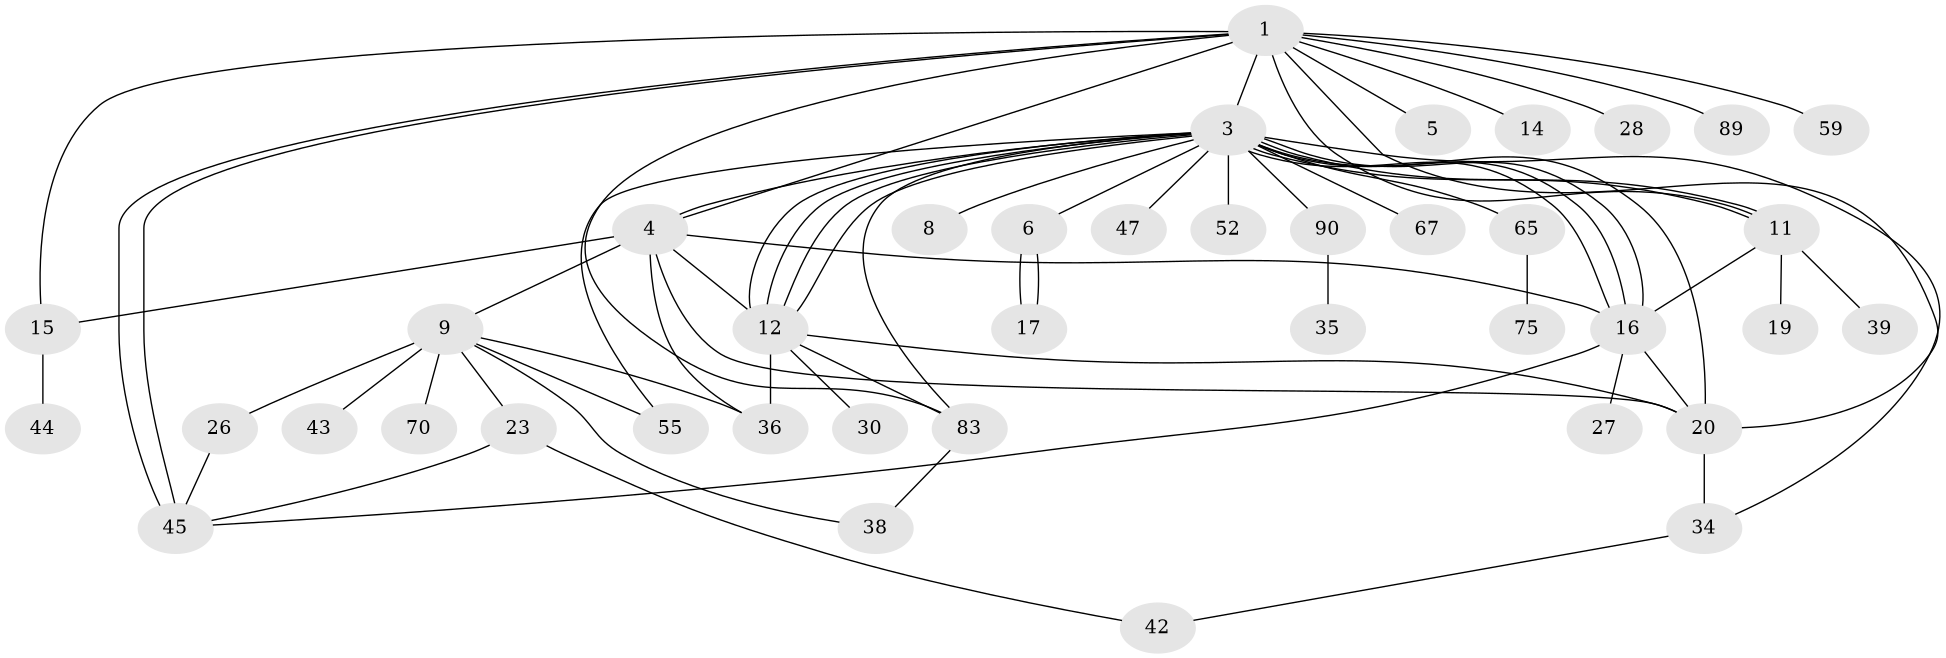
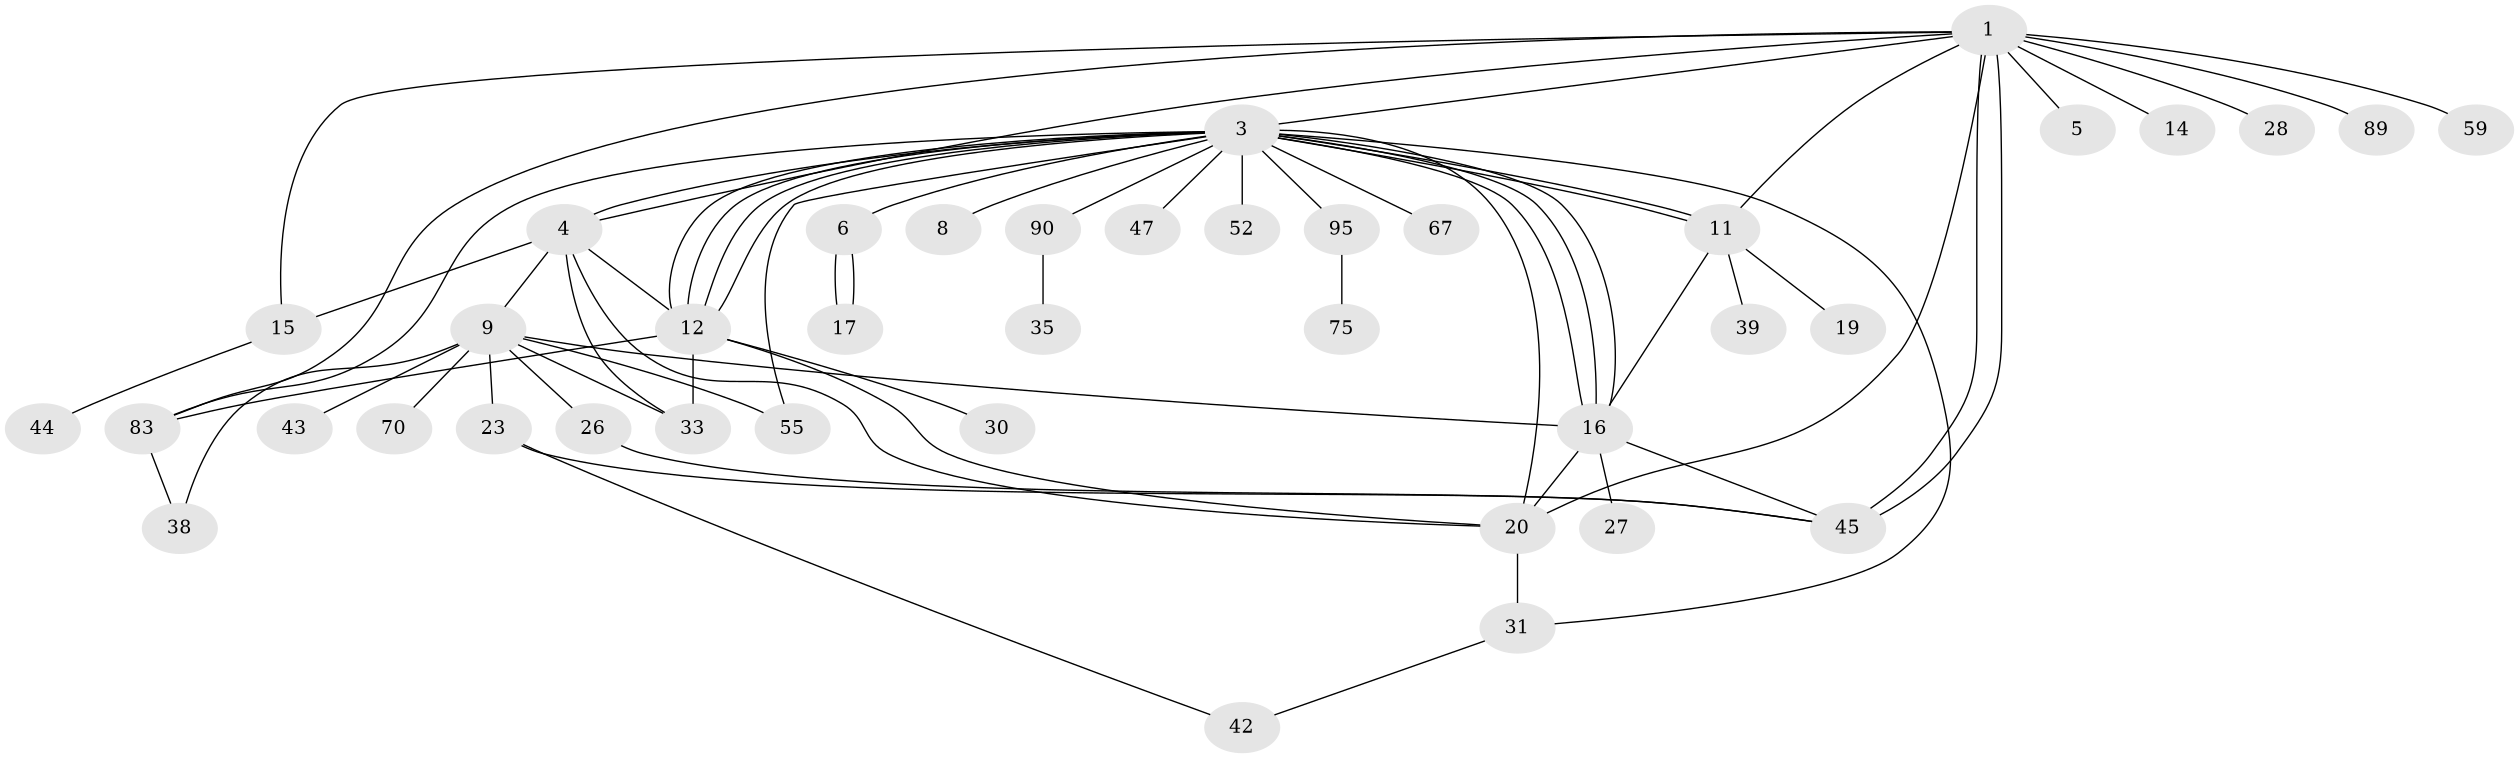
node "65": label "65" -> "95"
edge "4" -- "16": now "9" -- "16"
node "36": label "36" -> "33"
node "34": label "34" -> "31"
